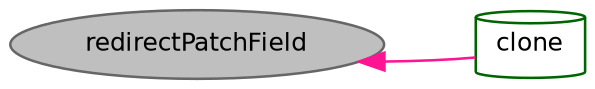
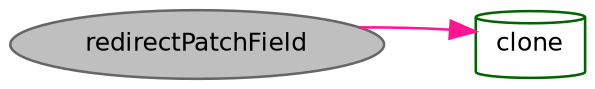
edge "clone" -> "redirectPatchField": reversed
